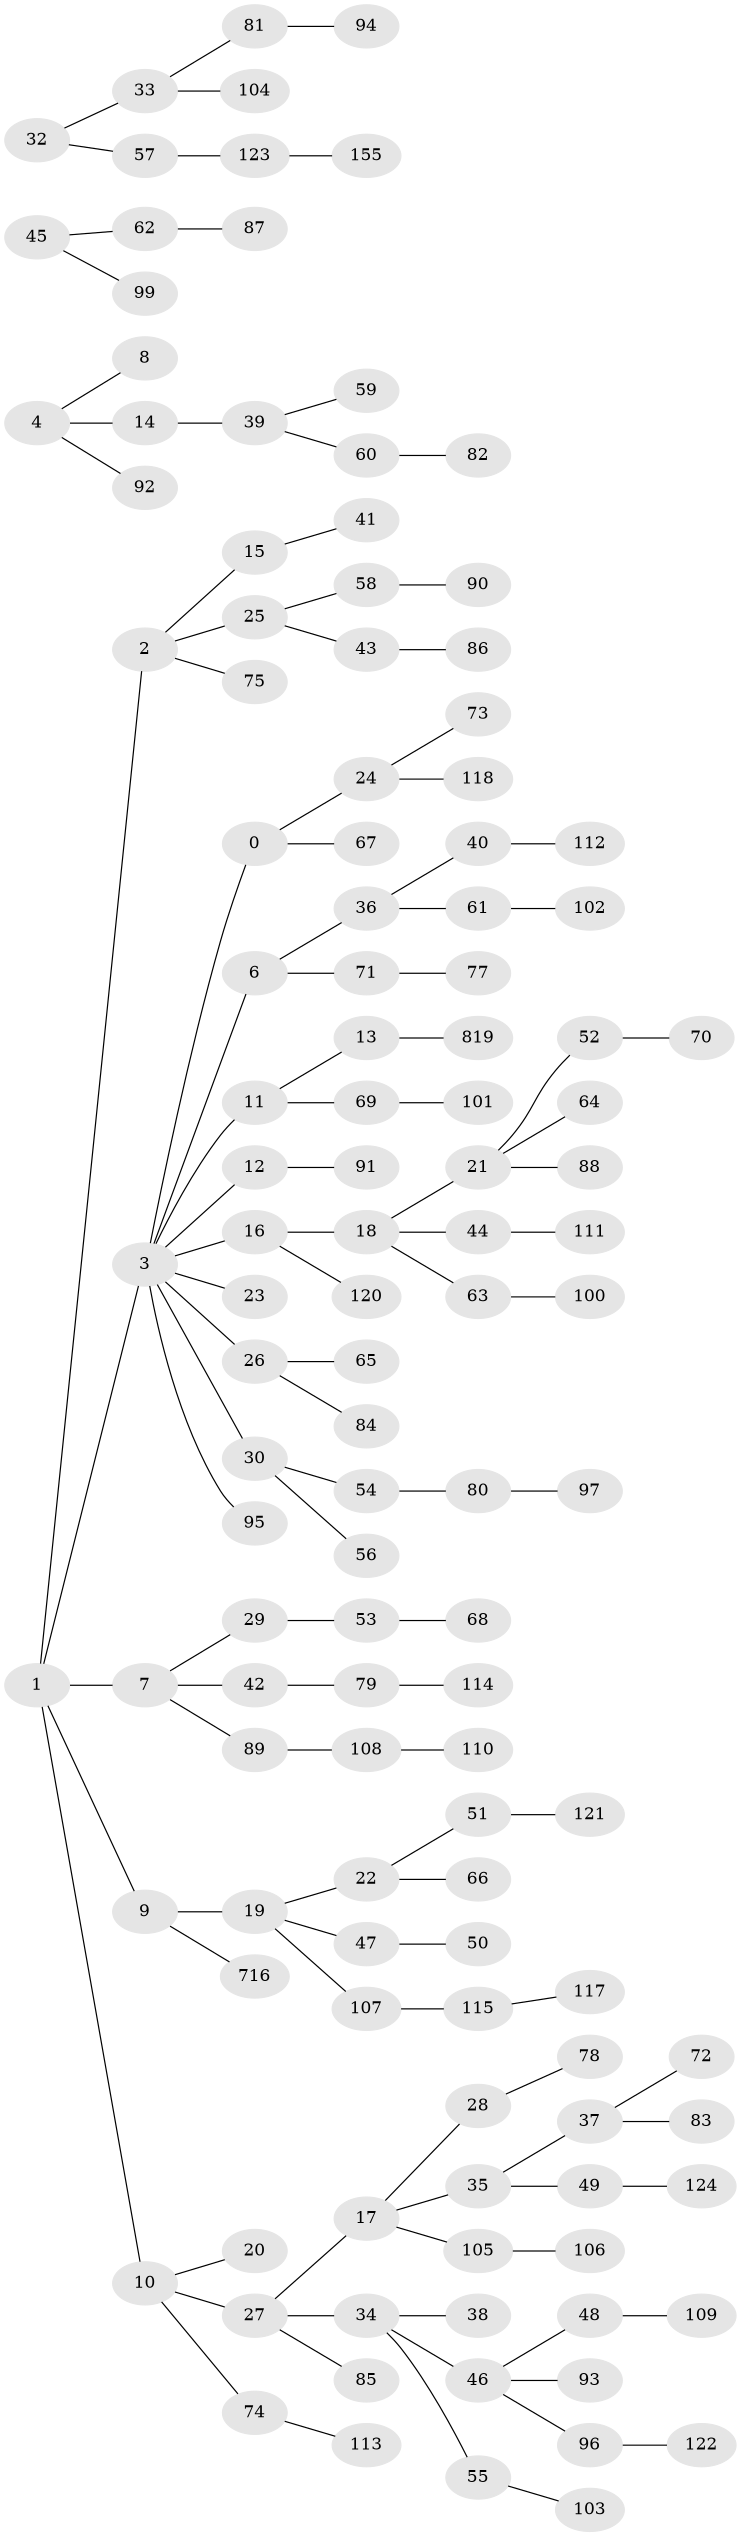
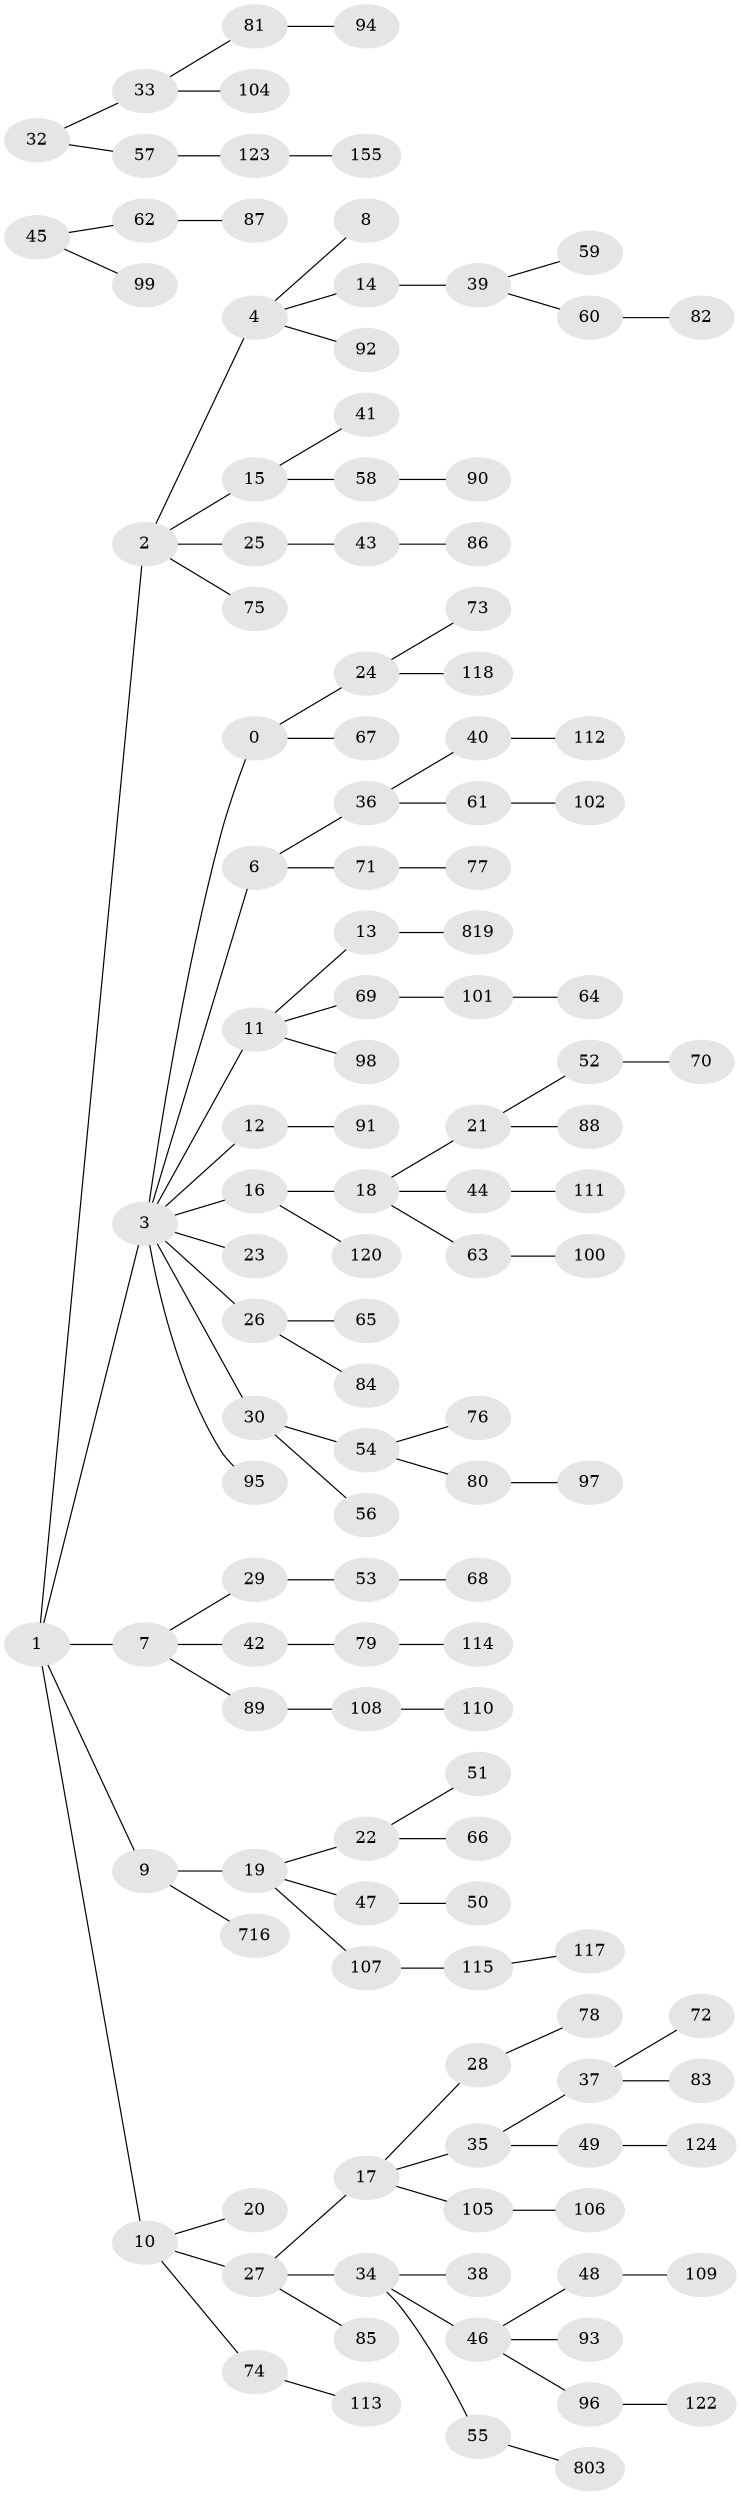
edge "4" -- "2": added
edge "58" -- "25": now "58" -- "15"
node "98": added
edge "64" -- "21": now "64" -- "101"
node "76": added
node "121": removed
node "103": label "103" -> "803"
